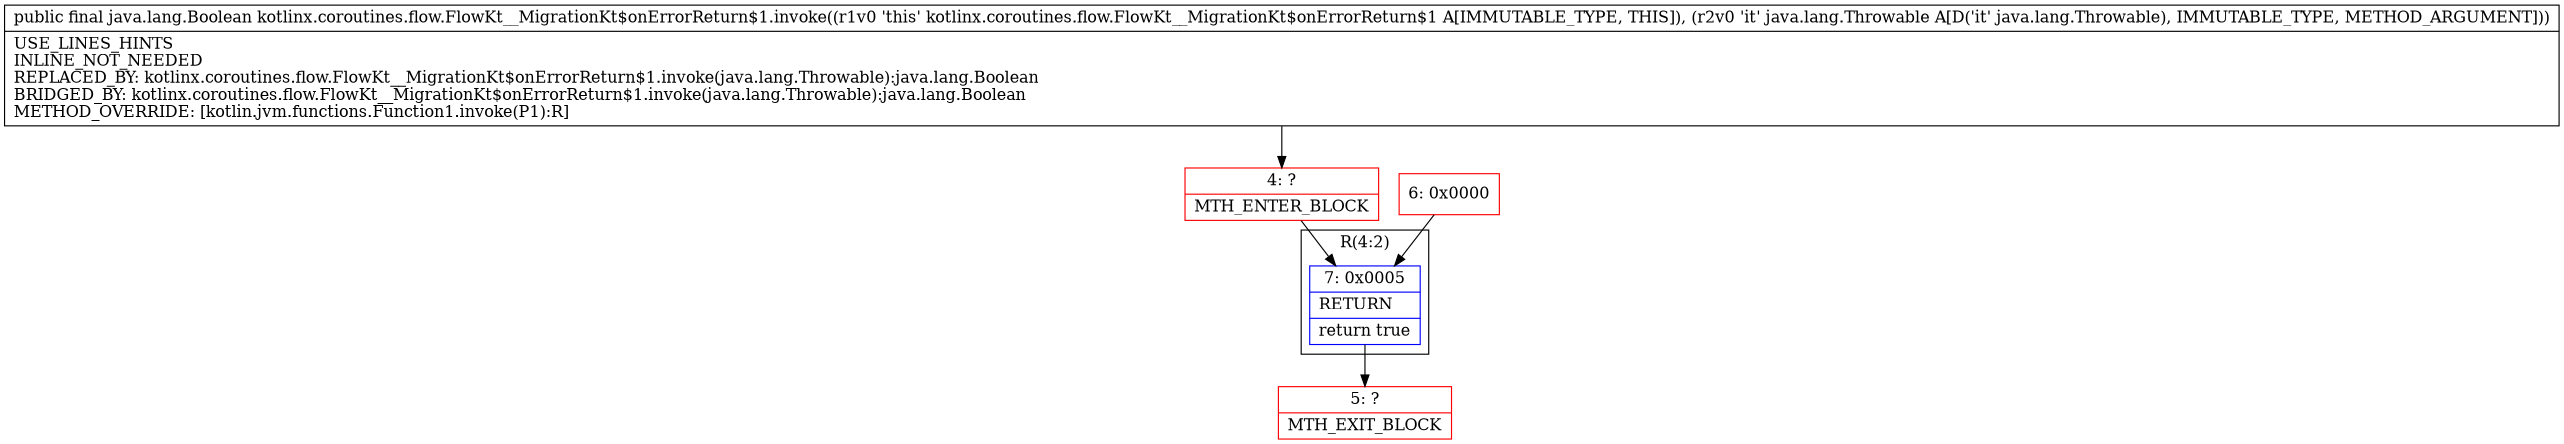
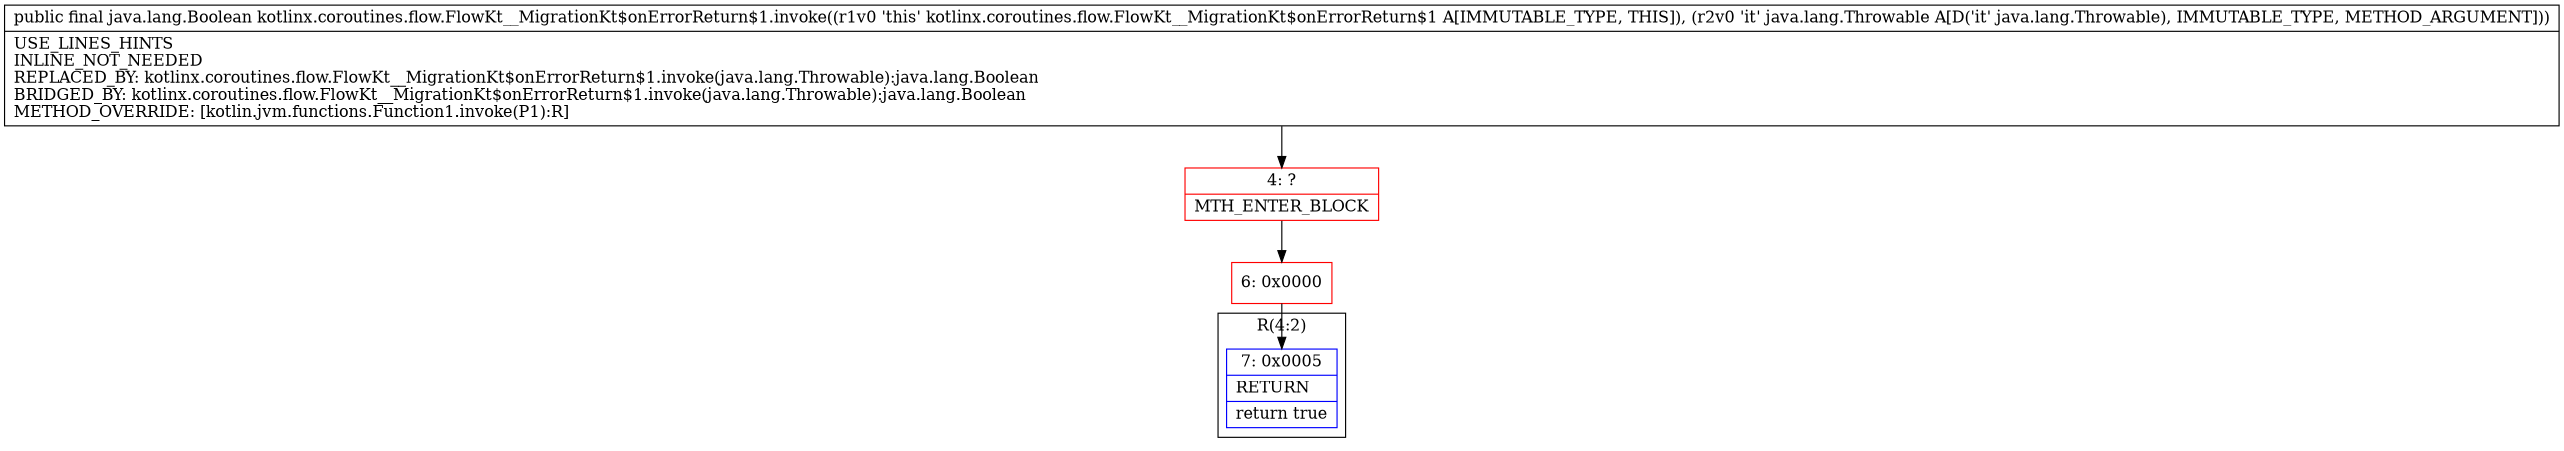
edge "4: ?" -> "7: 0x0005": now "4: ?" -> "6: 0x0000"
node "5: ?": removed
